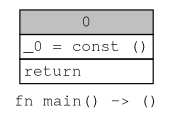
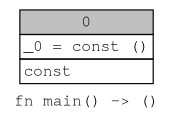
node "0": text "return" -> "const"
